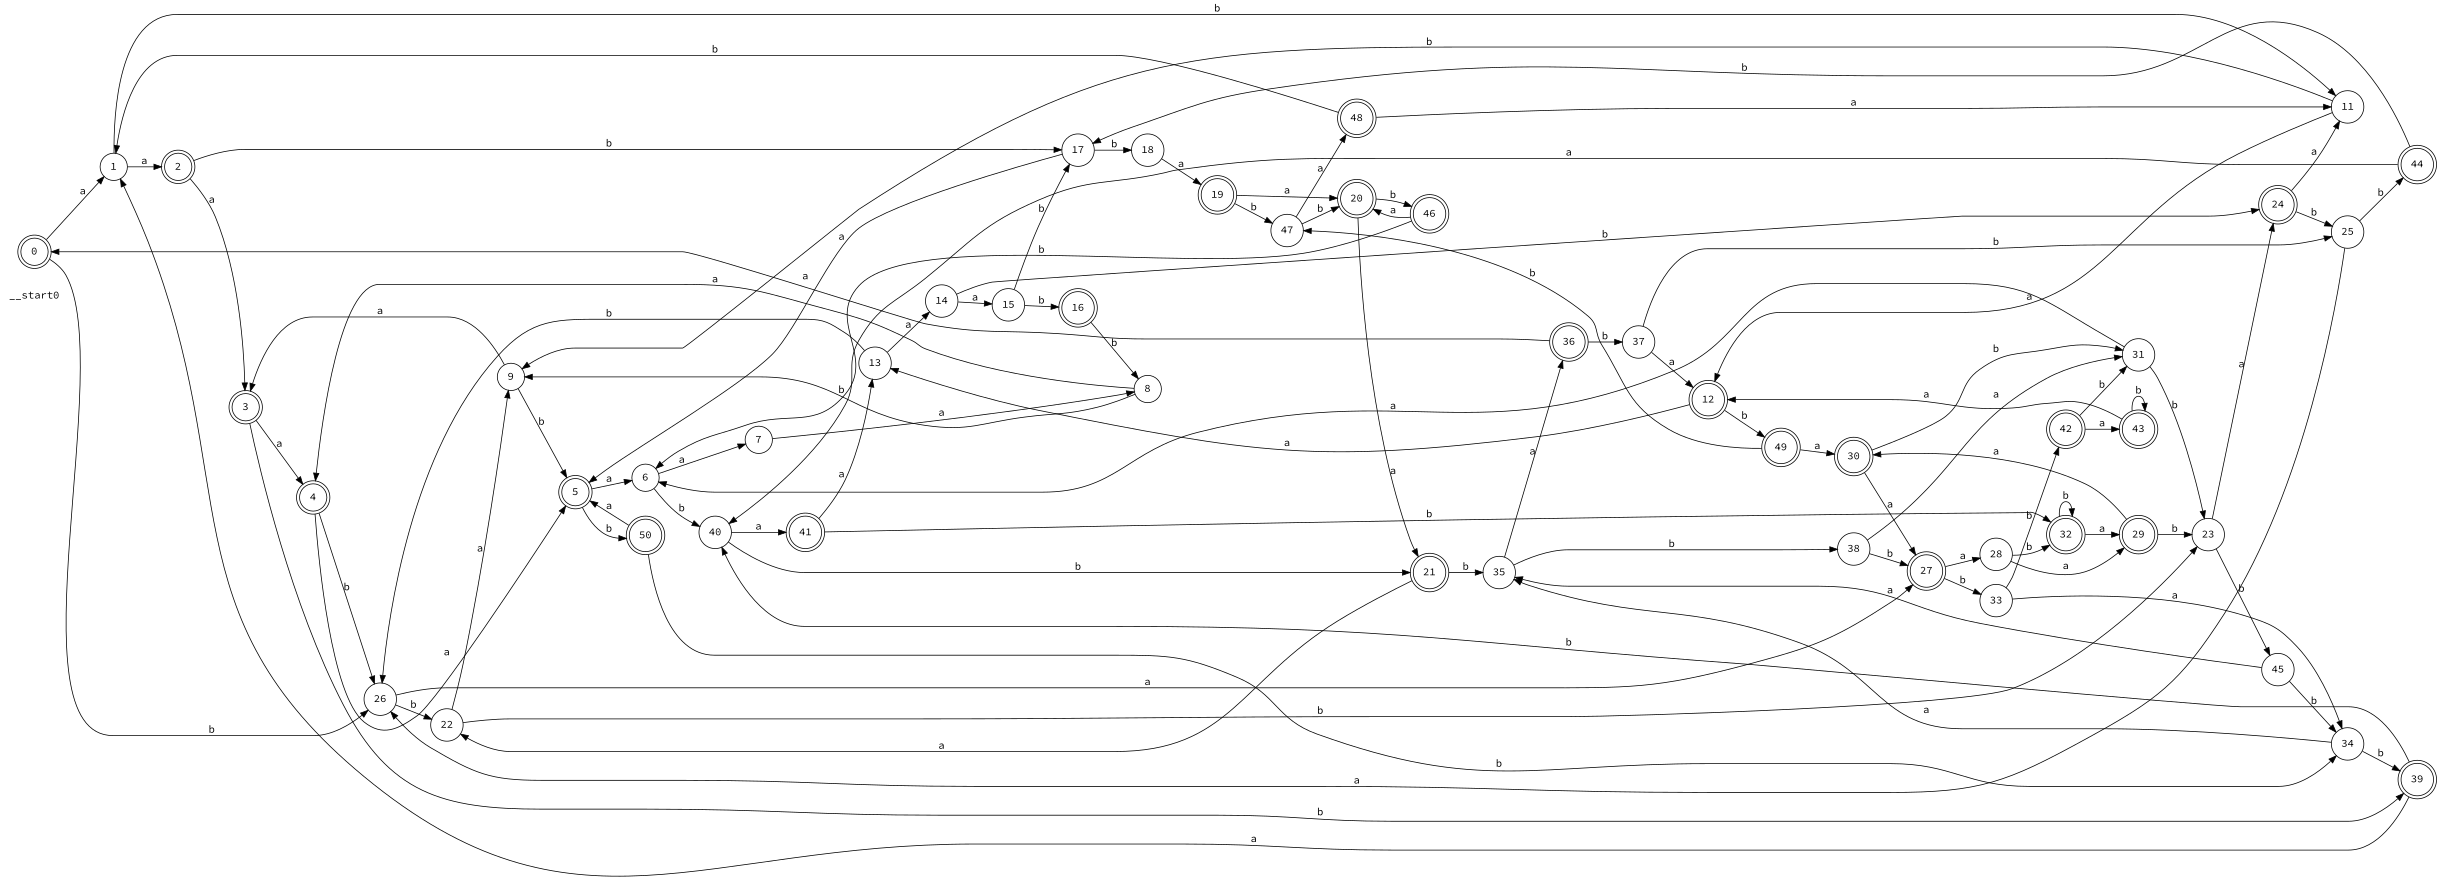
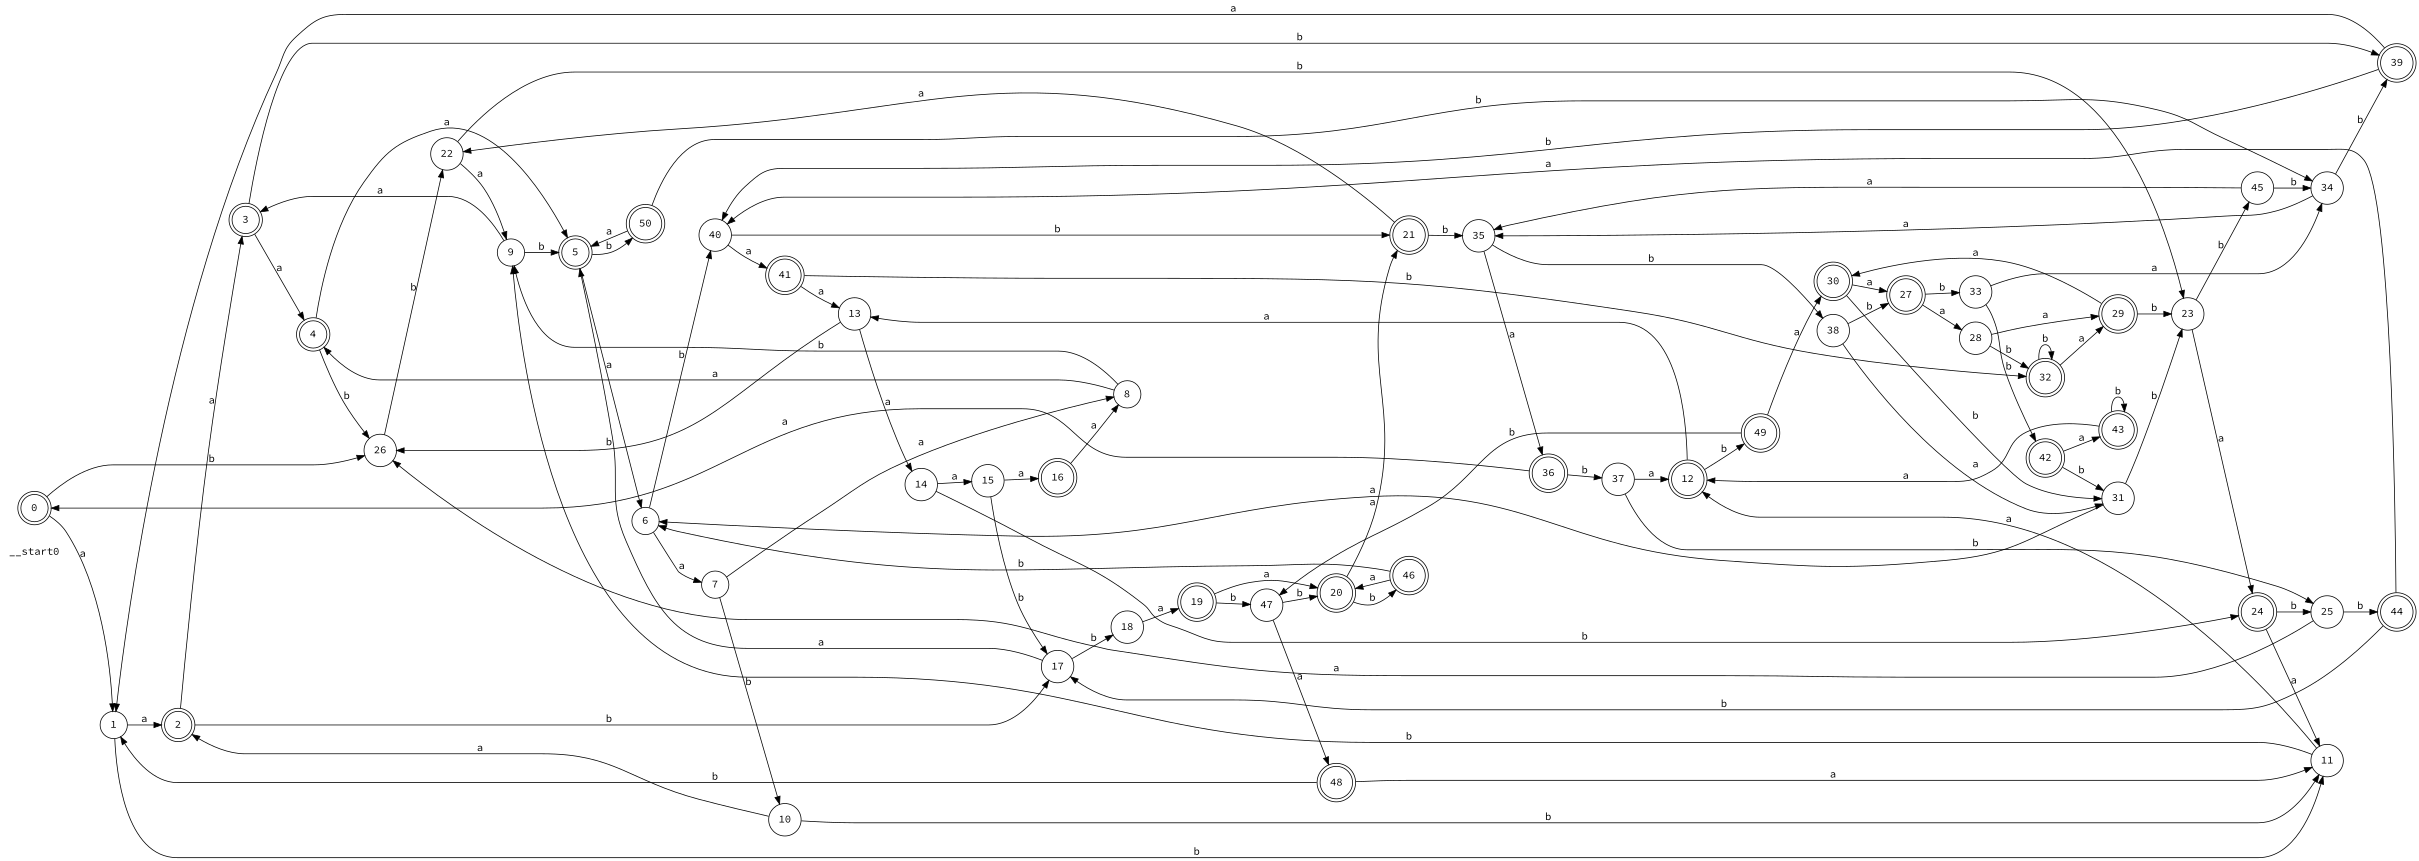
edge "15" -> "16": label "b" -> "a"
edge "16" -> "8": label "b" -> "a"
edge "26" -> "27": removed, label "a"
node "10": added
